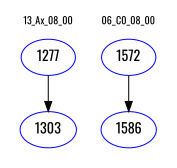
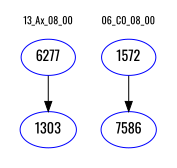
node "1277": label "1277" -> "6277"
node "1586": label "1586" -> "7586"
